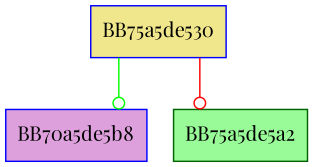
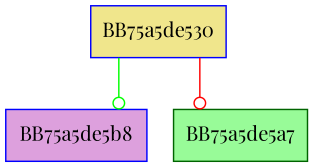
node "BB70a5de5b8": label "BB70a5de5b8" -> "BB75a5de5b8"
node "BB75a5de5a2": label "BB75a5de5a2" -> "BB75a5de5a7"
